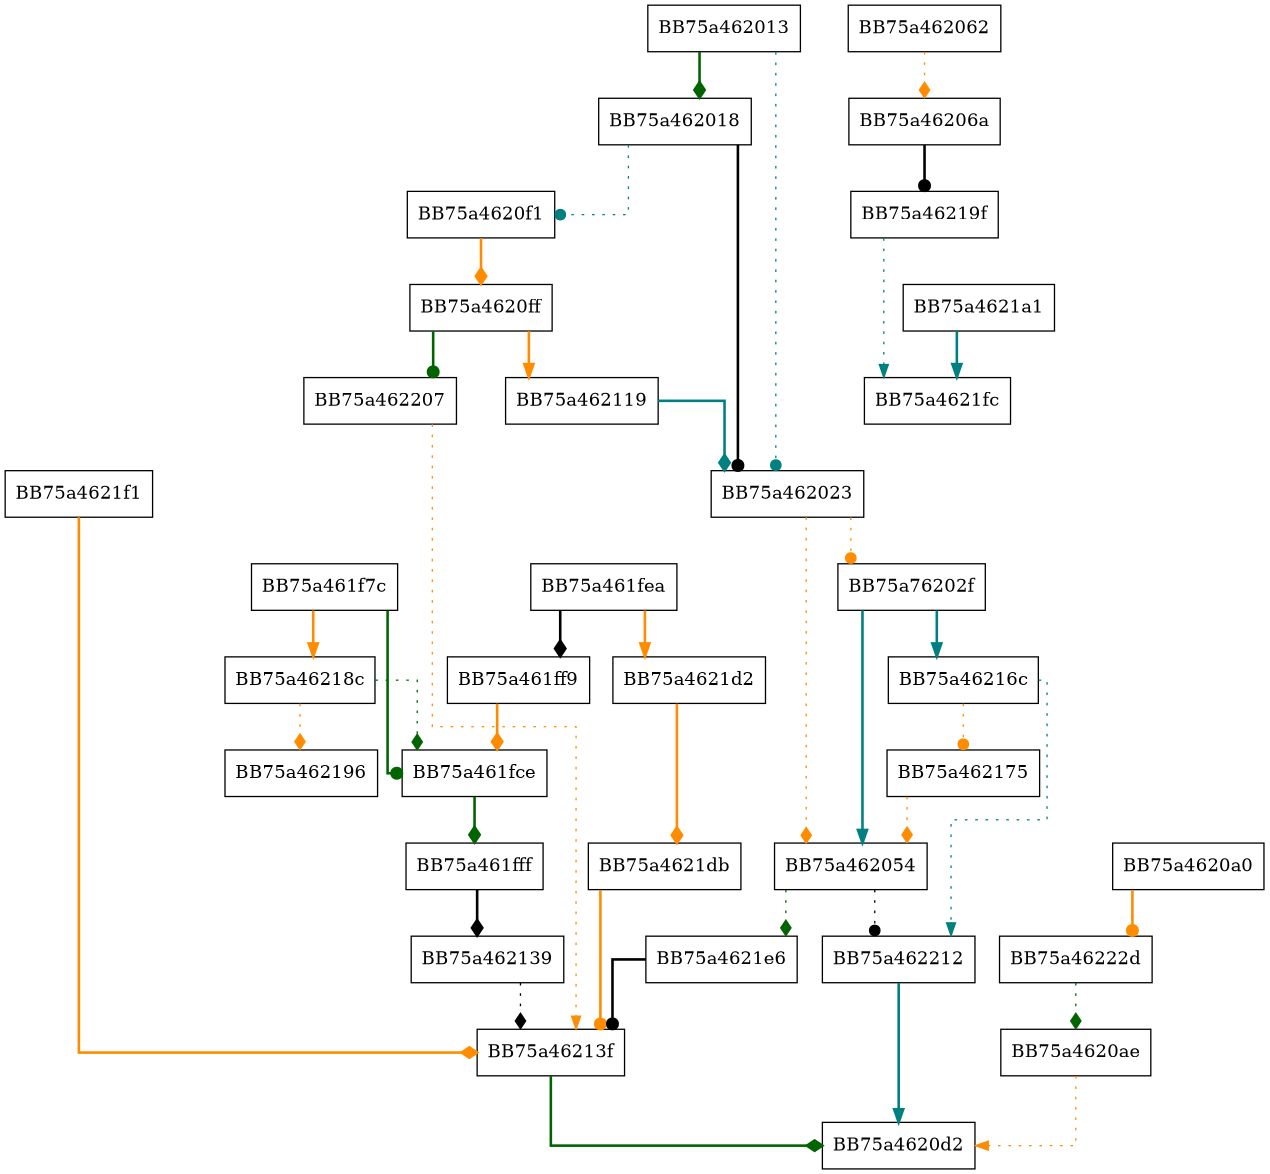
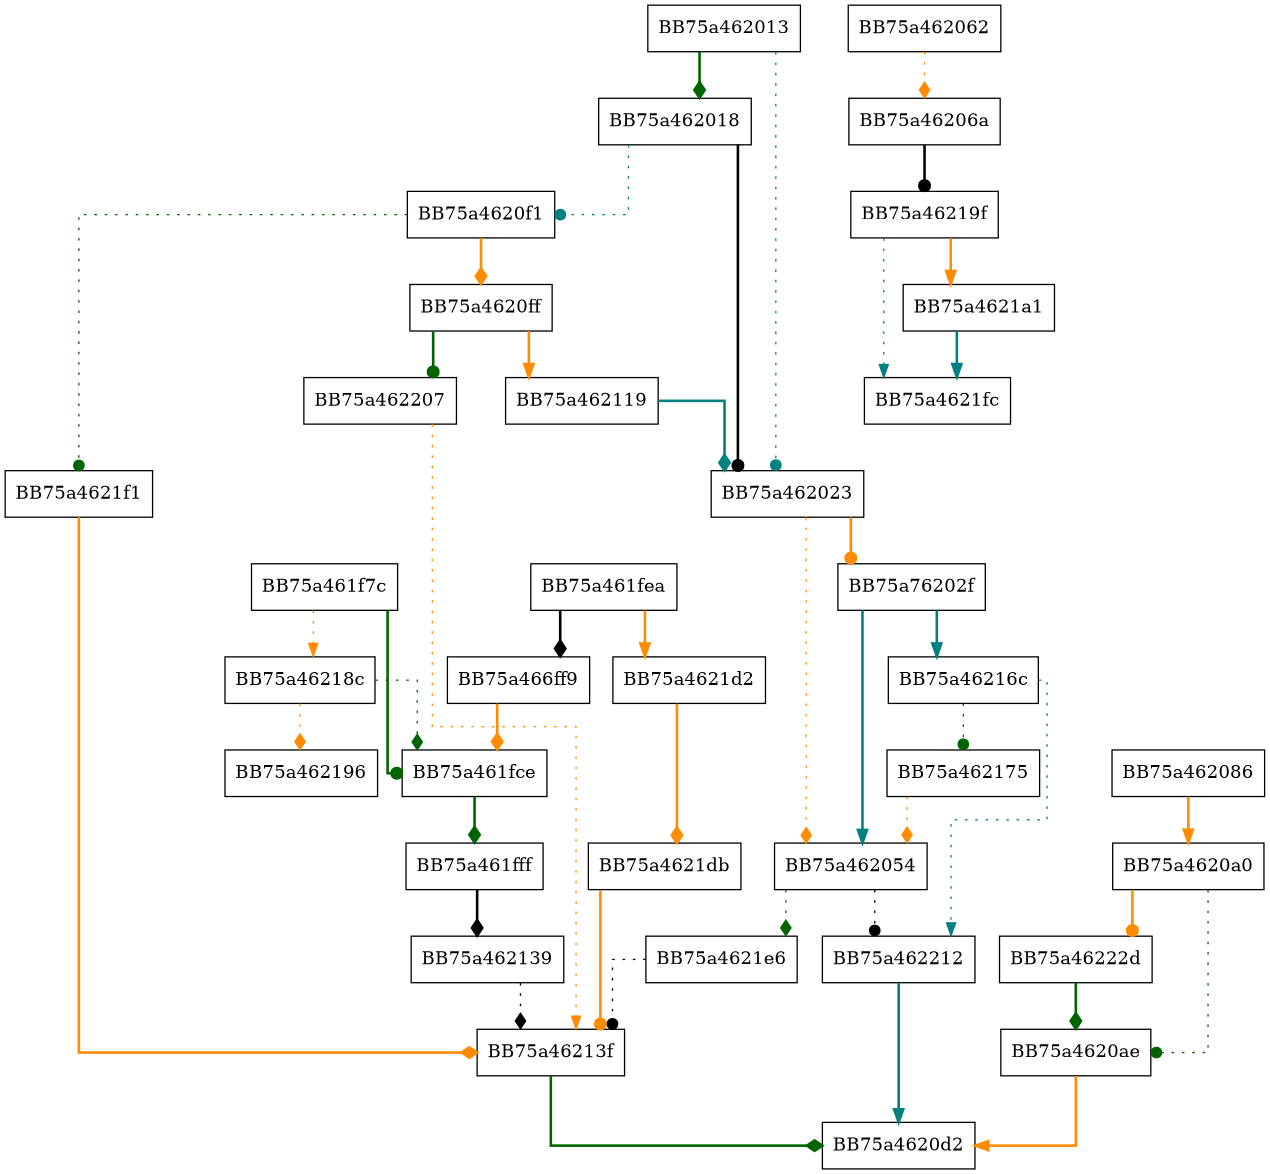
edge "BB75a4620f1" -> "BB75a4621f1": added
edge "BB75a46219f" -> "BB75a4621a1": added
edge "BB75a462023" -> "BB75a76202f": style dotted -> bold
edge "BB75a461f7c" -> "BB75a46218c": style bold -> dotted
node "BB75a461ff9": label "BB75a461ff9" -> "BB75a466ff9"
edge "BB75a46216c" -> "BB75a462175": color darkorange -> darkgreen
node "BB75a462086": added
edge "BB75a4621e6" -> "BB75a46213f": style bold -> dotted
edge "BB75a4620a0" -> "BB75a4620ae": added
edge "BB75a46222d" -> "BB75a4620ae": style dotted -> bold
edge "BB75a4620ae" -> "BB75a4620d2": style dotted -> bold
